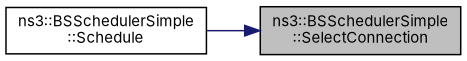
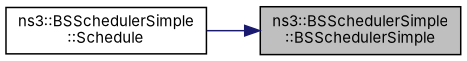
node "ns3::BSSchedulerSimple ::SelectConnection": label "ns3::BSSchedulerSimple ::SelectConnection" -> "ns3::BSSchedulerSimple ::BSSchedulerSimple"
